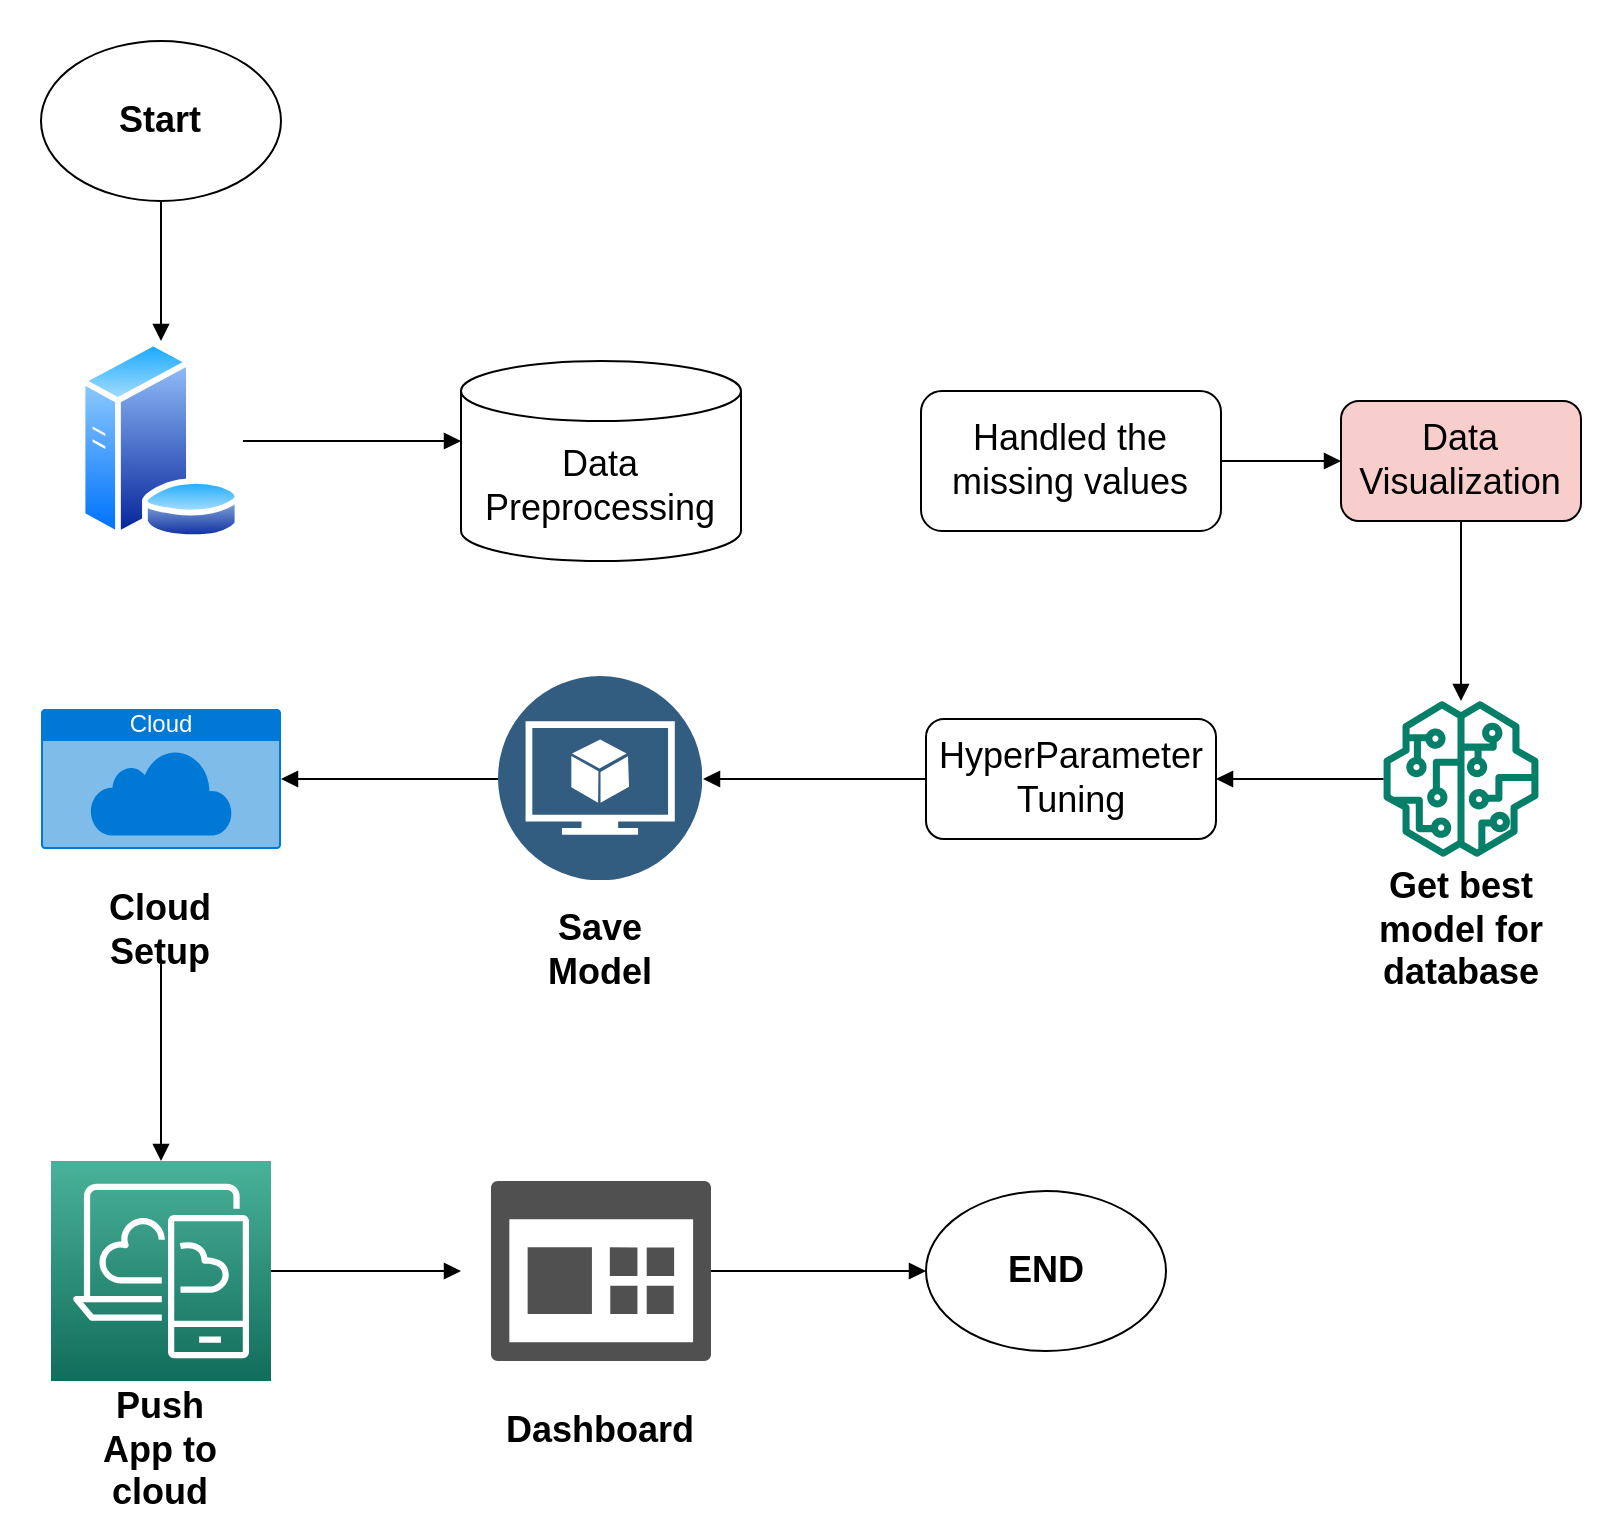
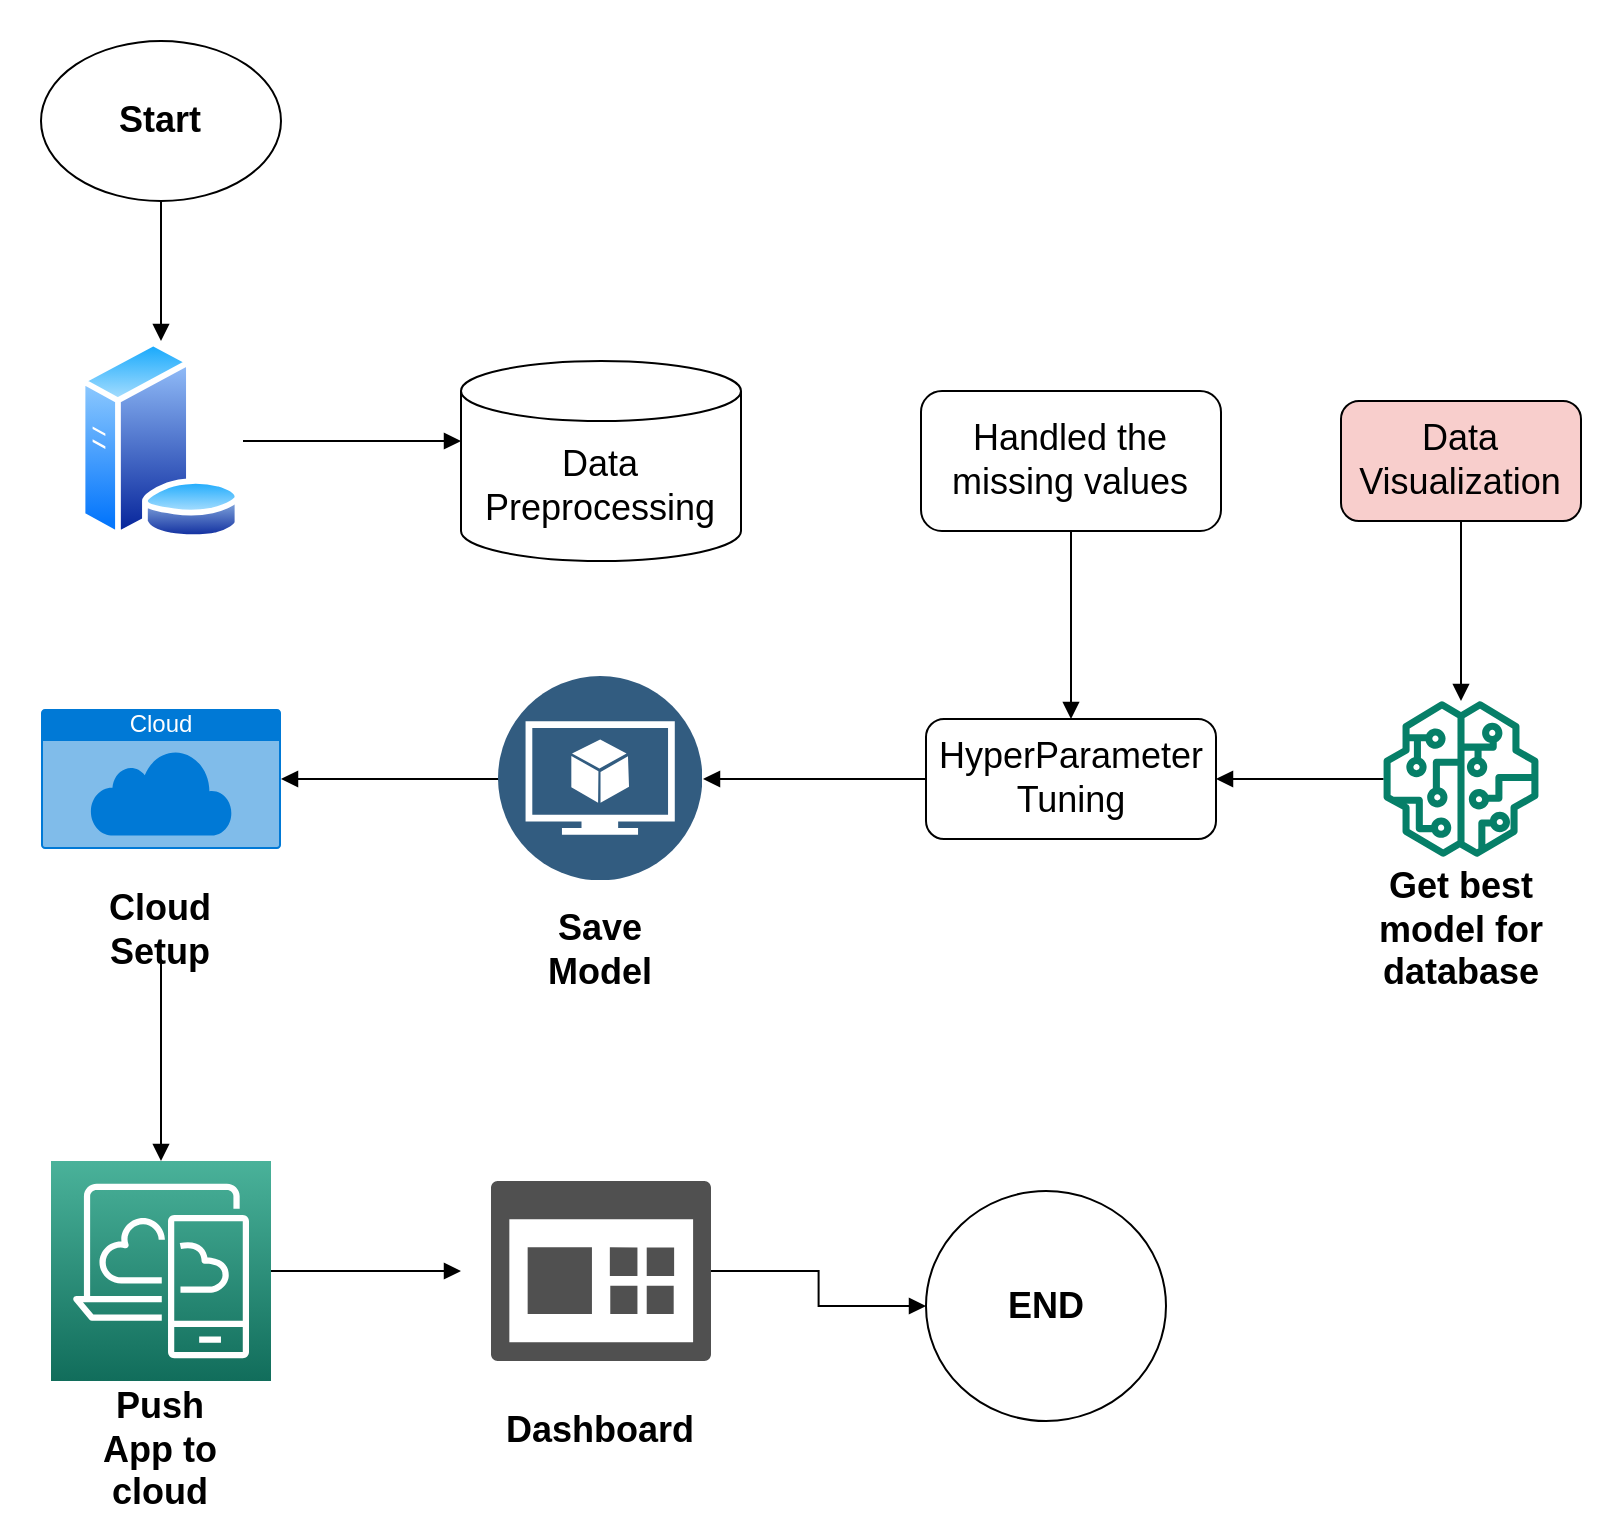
edge "Handled the missing values" -> "Data Visualization": now "Handled the missing values" -> "HyperParameter Tuning"
node "END": size 240x160 -> 240x230
